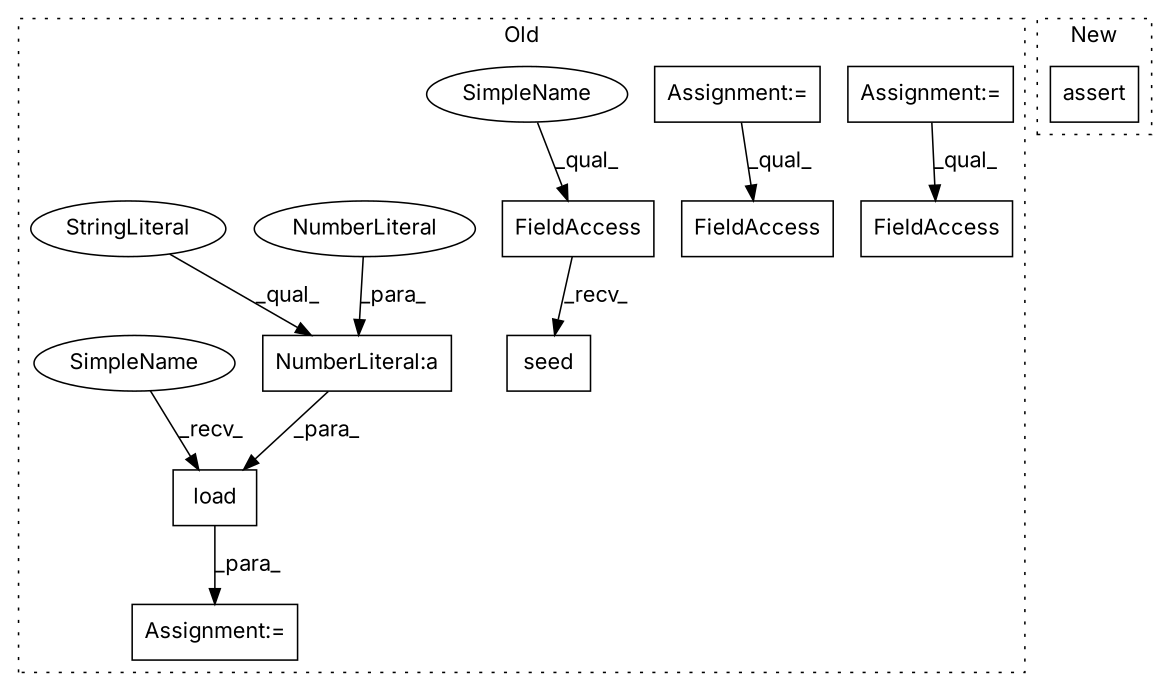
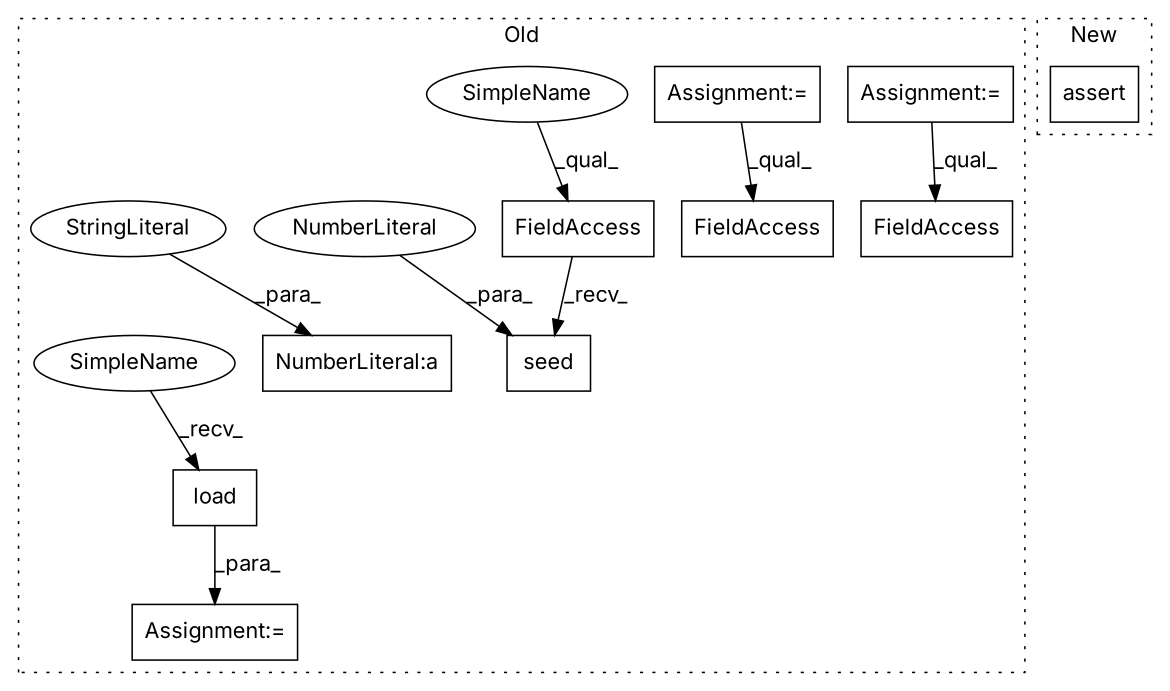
edge "NumberLiteral" -> "NumberLiteral:a": now "NumberLiteral" -> "seed"
edge "StringLiteral" -> "NumberLiteral:a": label "_qual_" -> "_para_"
edge "NumberLiteral:a" -> "load": removed, label "_para_"
